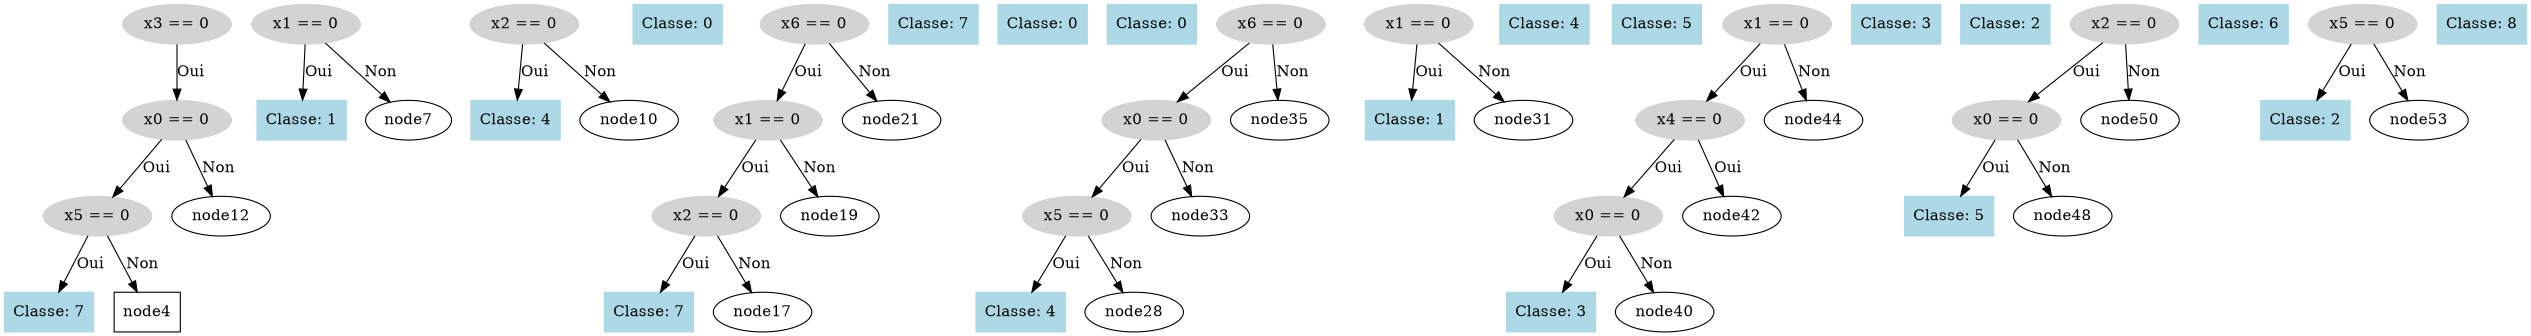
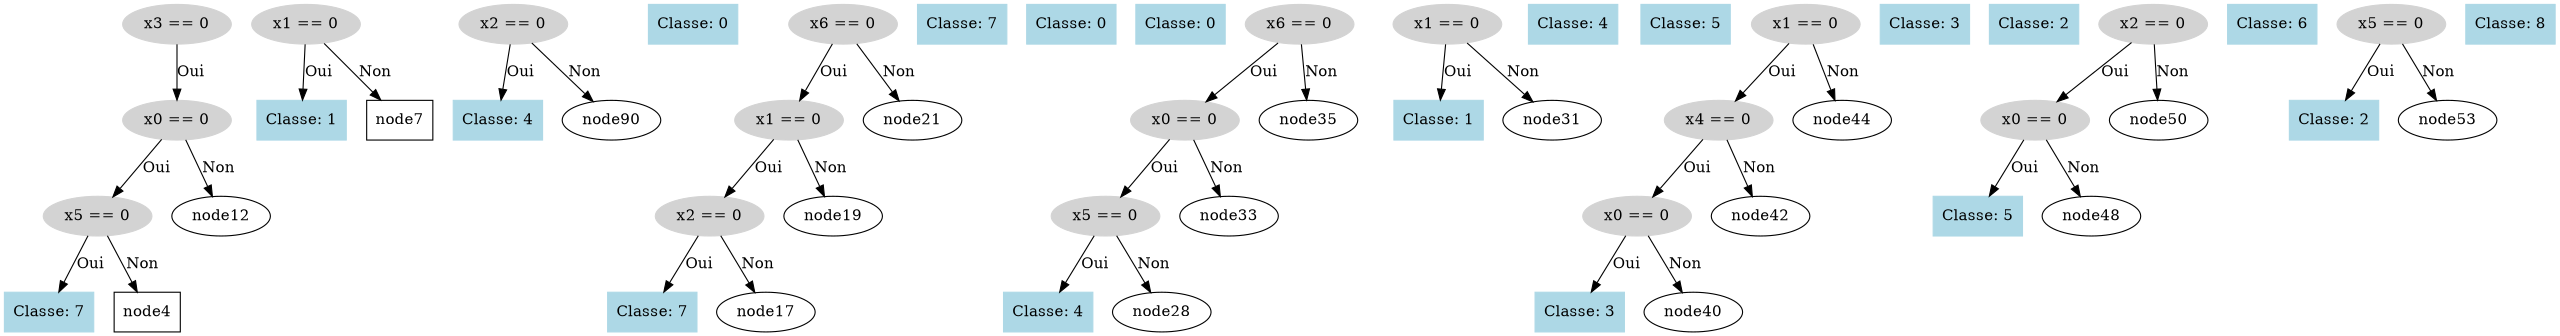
node "node7": shape ellipse -> box
node "node10": label "node10" -> "node90"
edge "x4 == 0" -> "node42": label "Oui" -> "Non"
